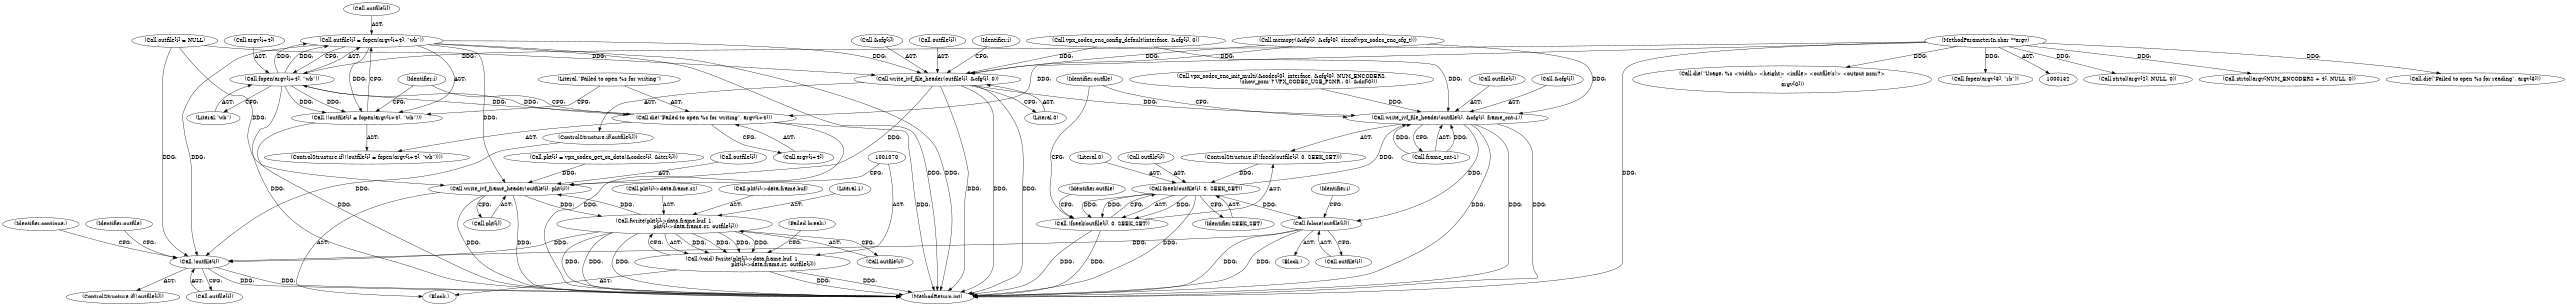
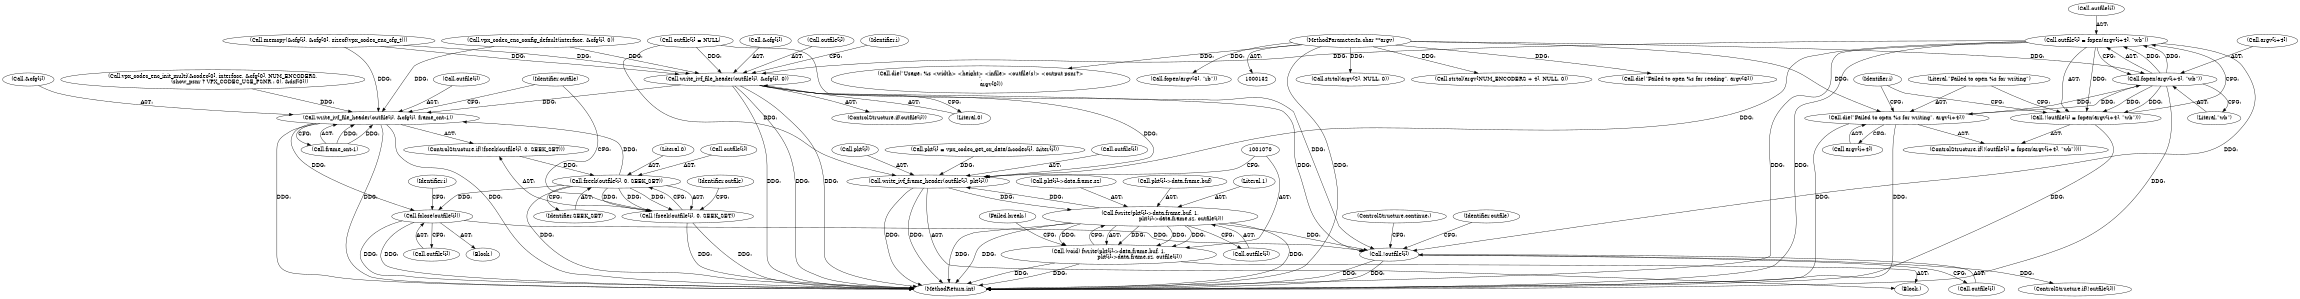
edge "(ControlStructure,if(outfile[i]))" -> "(Call,!outfile[i])": now "(Call,write_ivf_file_header(outfile[i], &cfg[i], 0))" -> "(Call,!outfile[i])"
edge "(Call,write_ivf_frame_header(outfile[i], pkt[i]))" -> "(Call,pkt[i])": removed, label "CFG:"
node "(Identifier,continue;)": label "(Identifier,continue;)" -> "(ControlStructure,continue;)"
edge "(Call,!outfile[i])" -> "(ControlStructure,if(!outfile[i]))": label "AST: " -> "DDG: "
